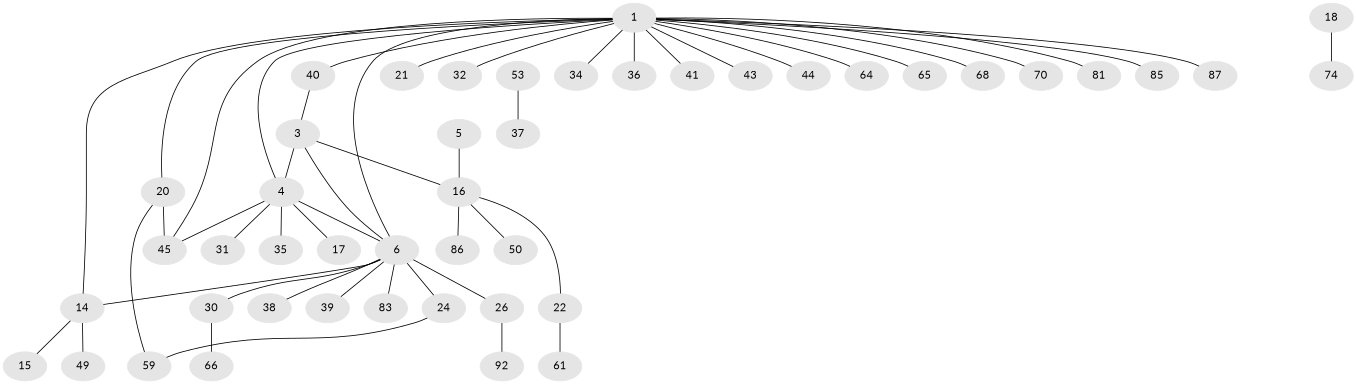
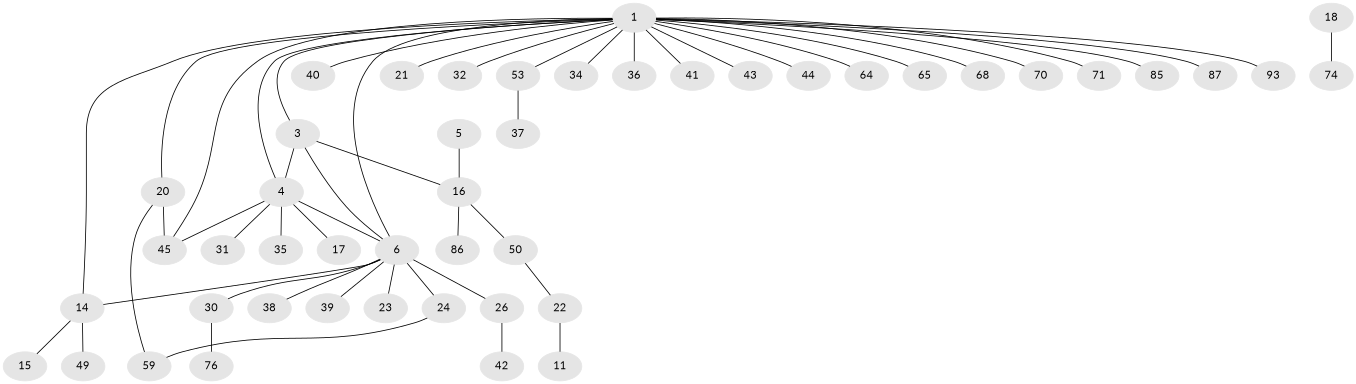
edge "1" -- "53": added
node "81": label "81" -> "71"
node "93": added
edge "40" -- "3": now "1" -- "3"
edge "16" -- "22": now "50" -- "22"
node "83": label "83" -> "23"
node "66": label "66" -> "76"
node "92": label "92" -> "42"
node "61": label "61" -> "11"
